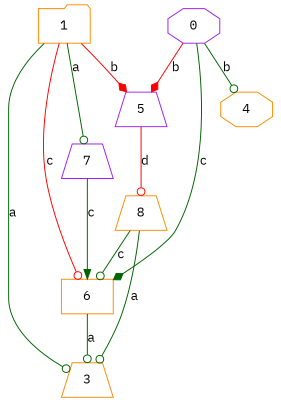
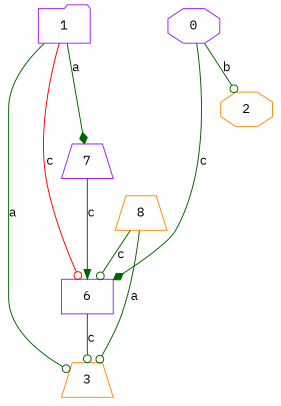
node "1": color darkorange -> purple
edge "1" -> "7": arrowhead odot -> diamond
node "5": removed
node "4": label "4" -> "2"
node "6": color darkorange -> purple
edge "6" -> "3": label "a" -> "c"
